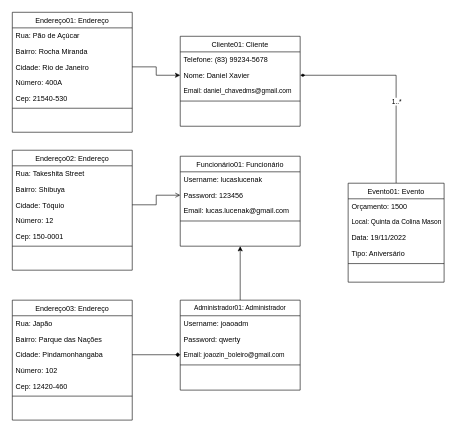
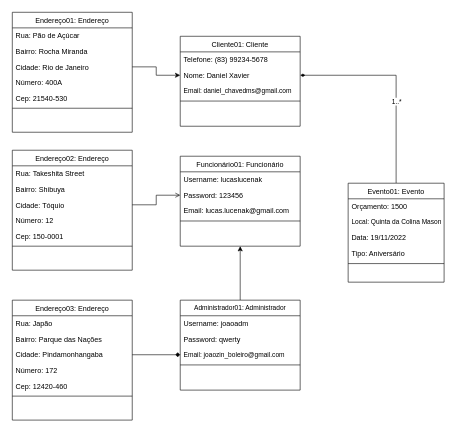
node "Número: 102": label "Número: 102" -> "Número: 172"
